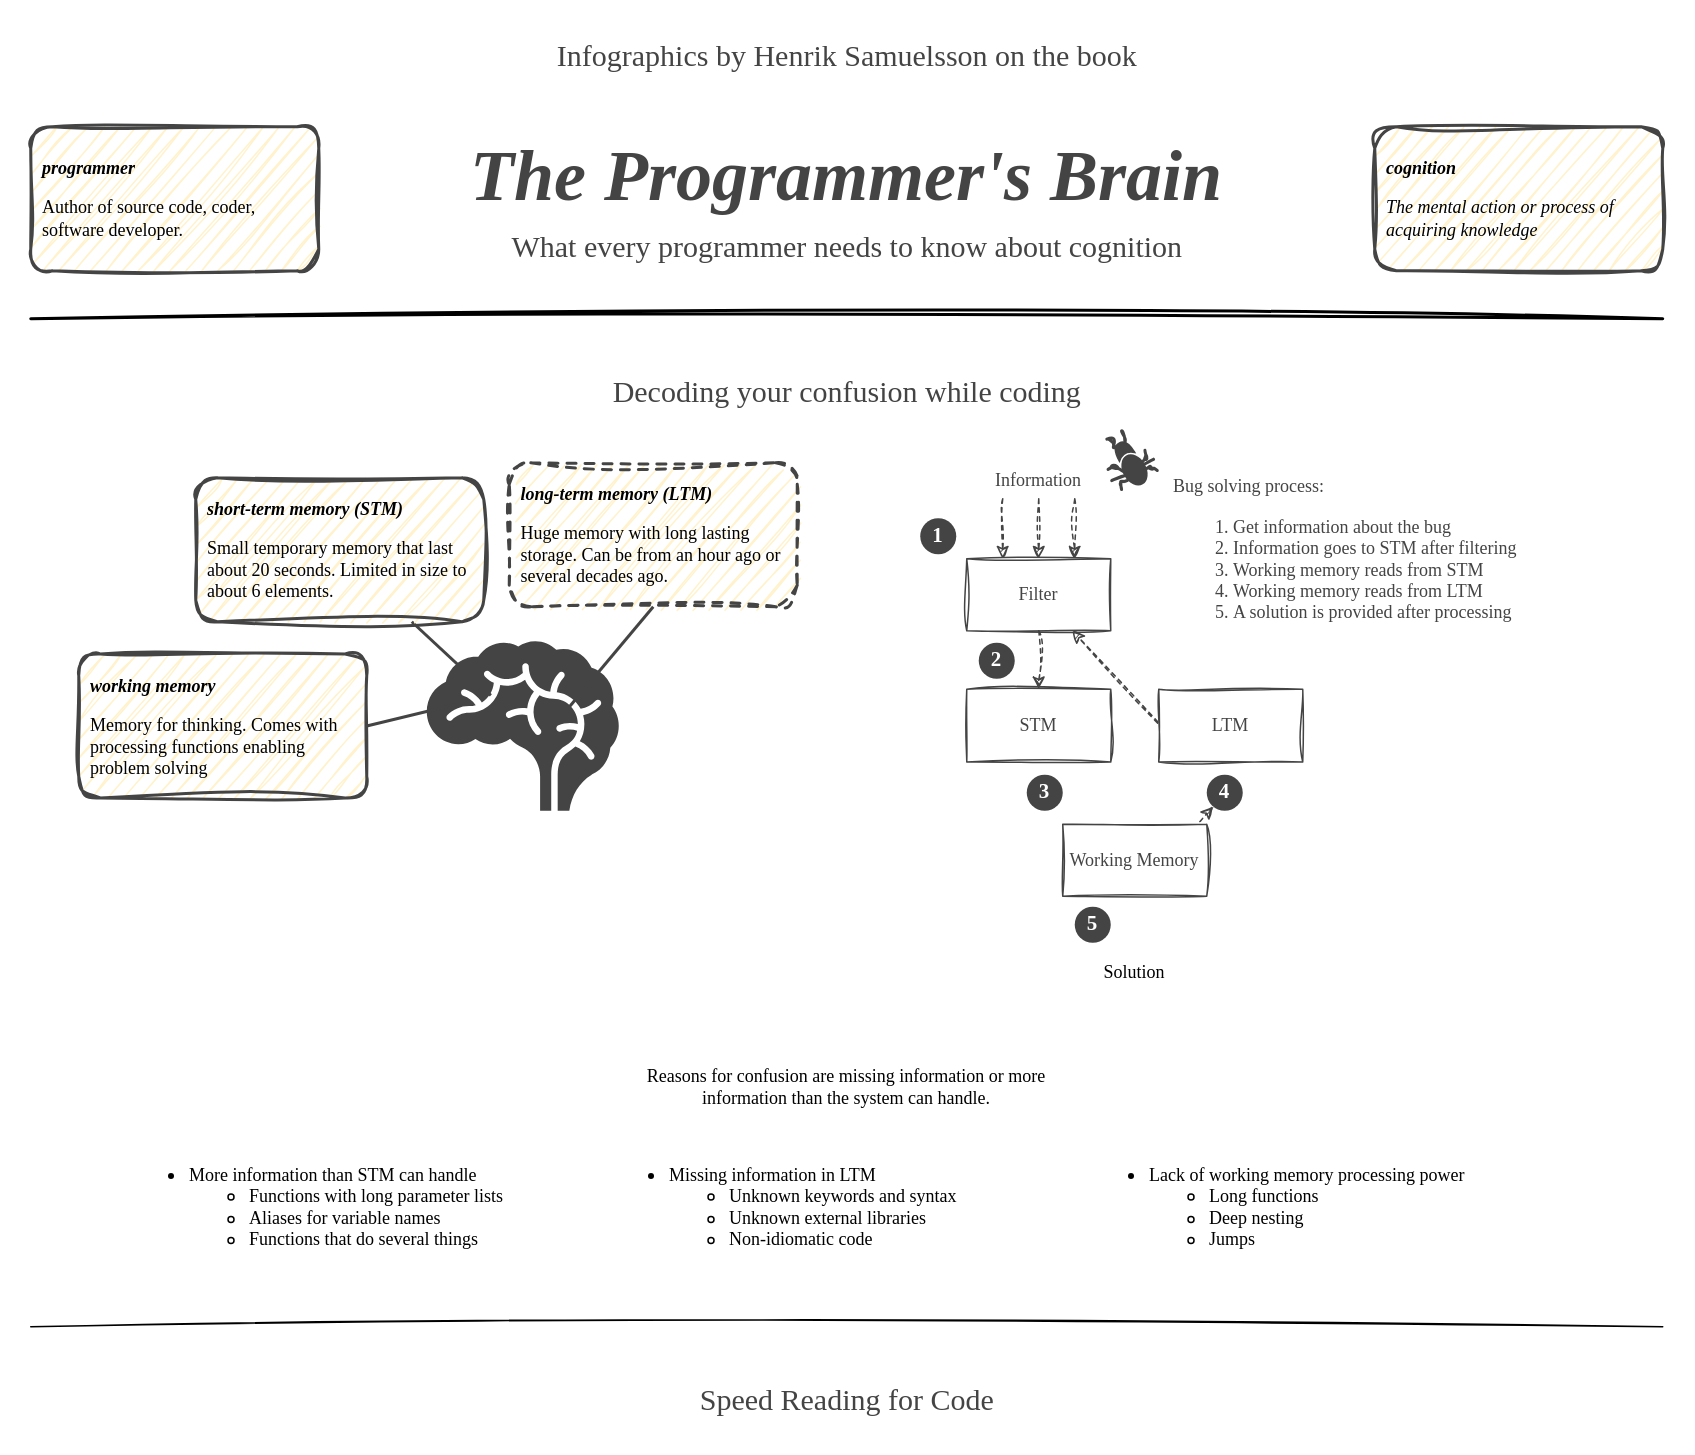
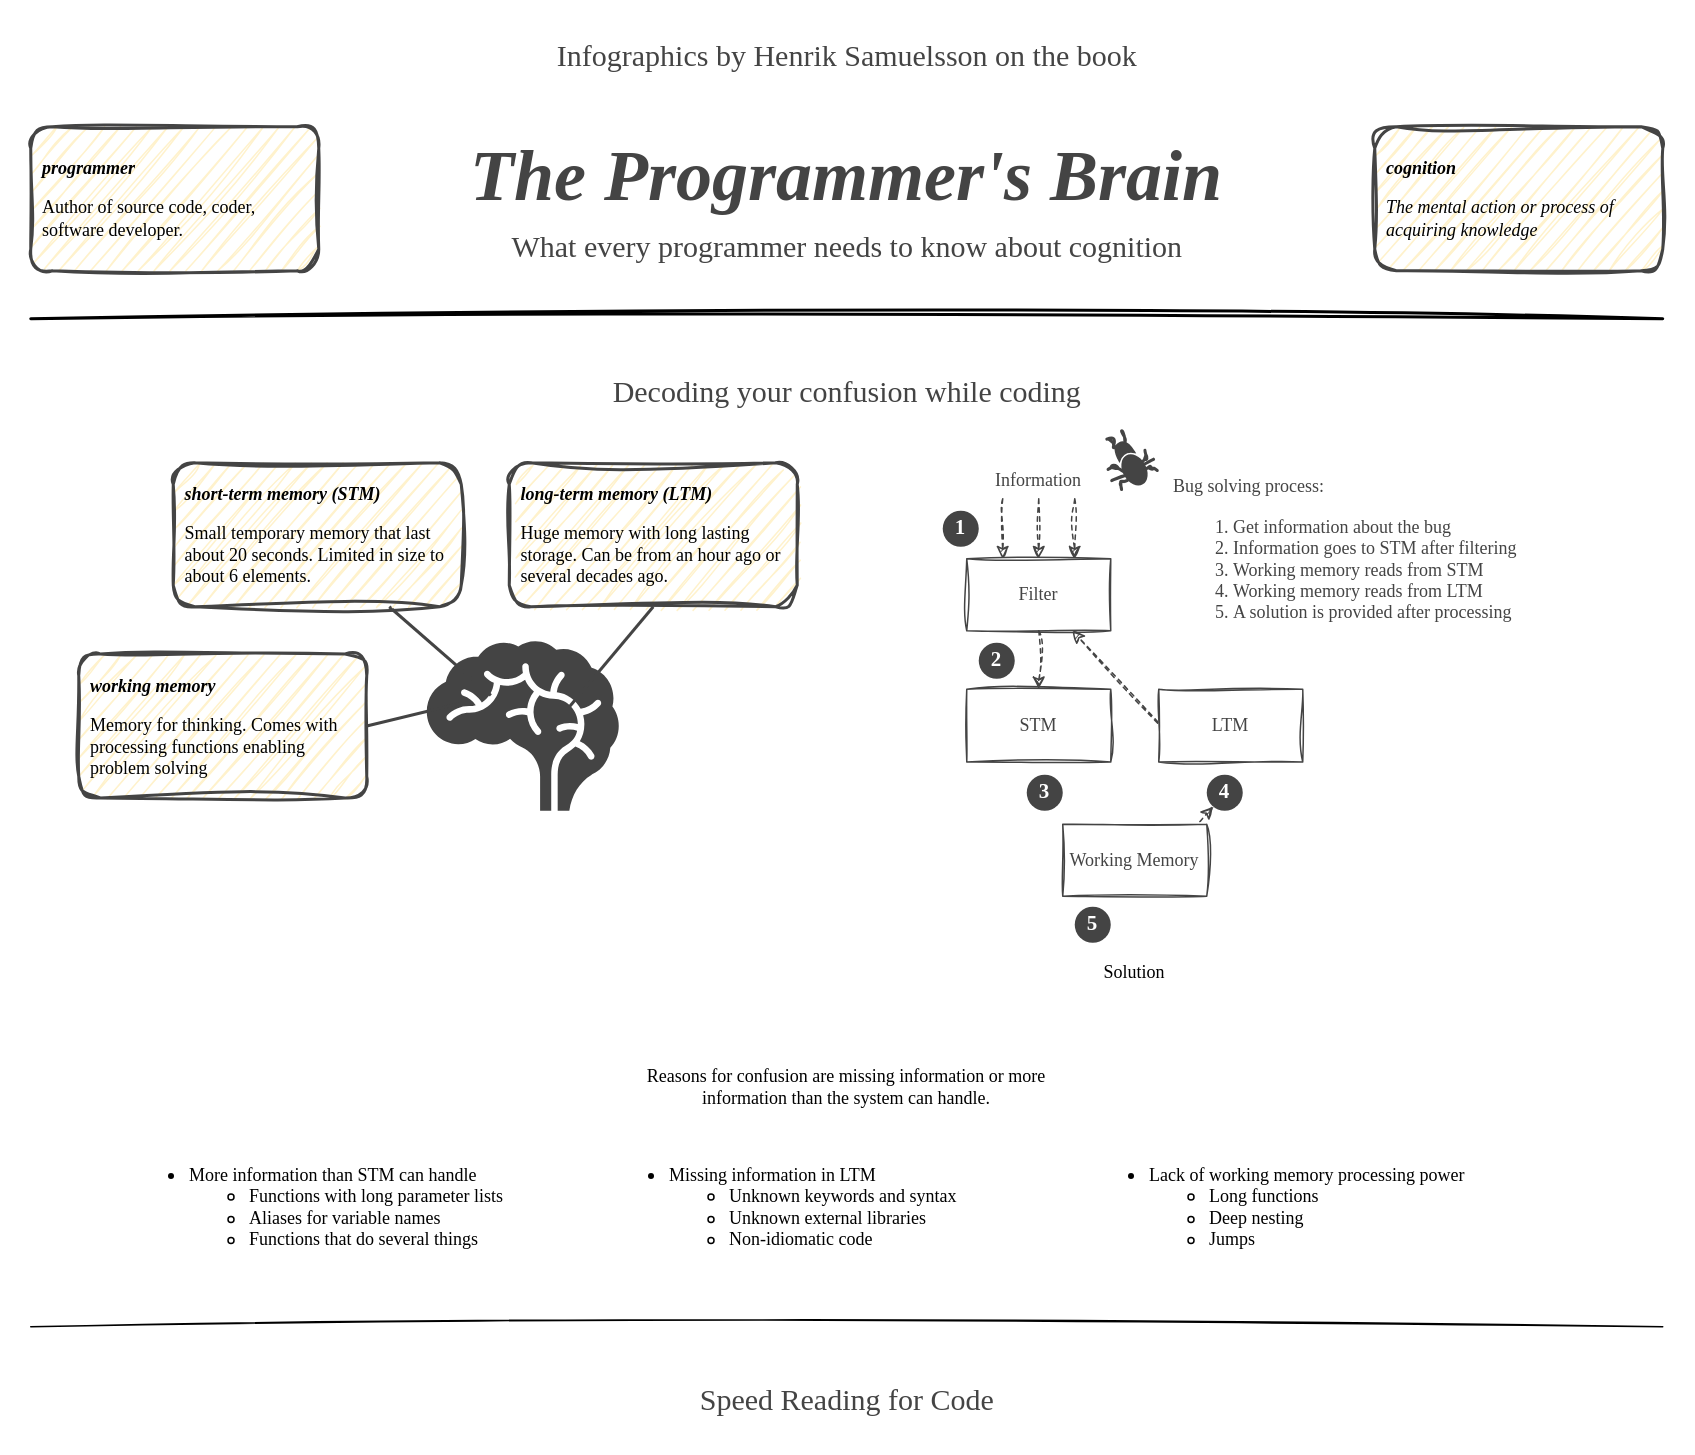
node "long-term memory (LTM) Huge memory with long lasting storage. Can be from an hour ago or several decades ago.": style dashed -> solid
node "1": moved (938, 536) -> (961, 529)
node "short-term memory (STM) Small temporary memory that last about 20 seconds. Limited in size to about 6 elements.": moved (340, 550) -> (317, 535)
